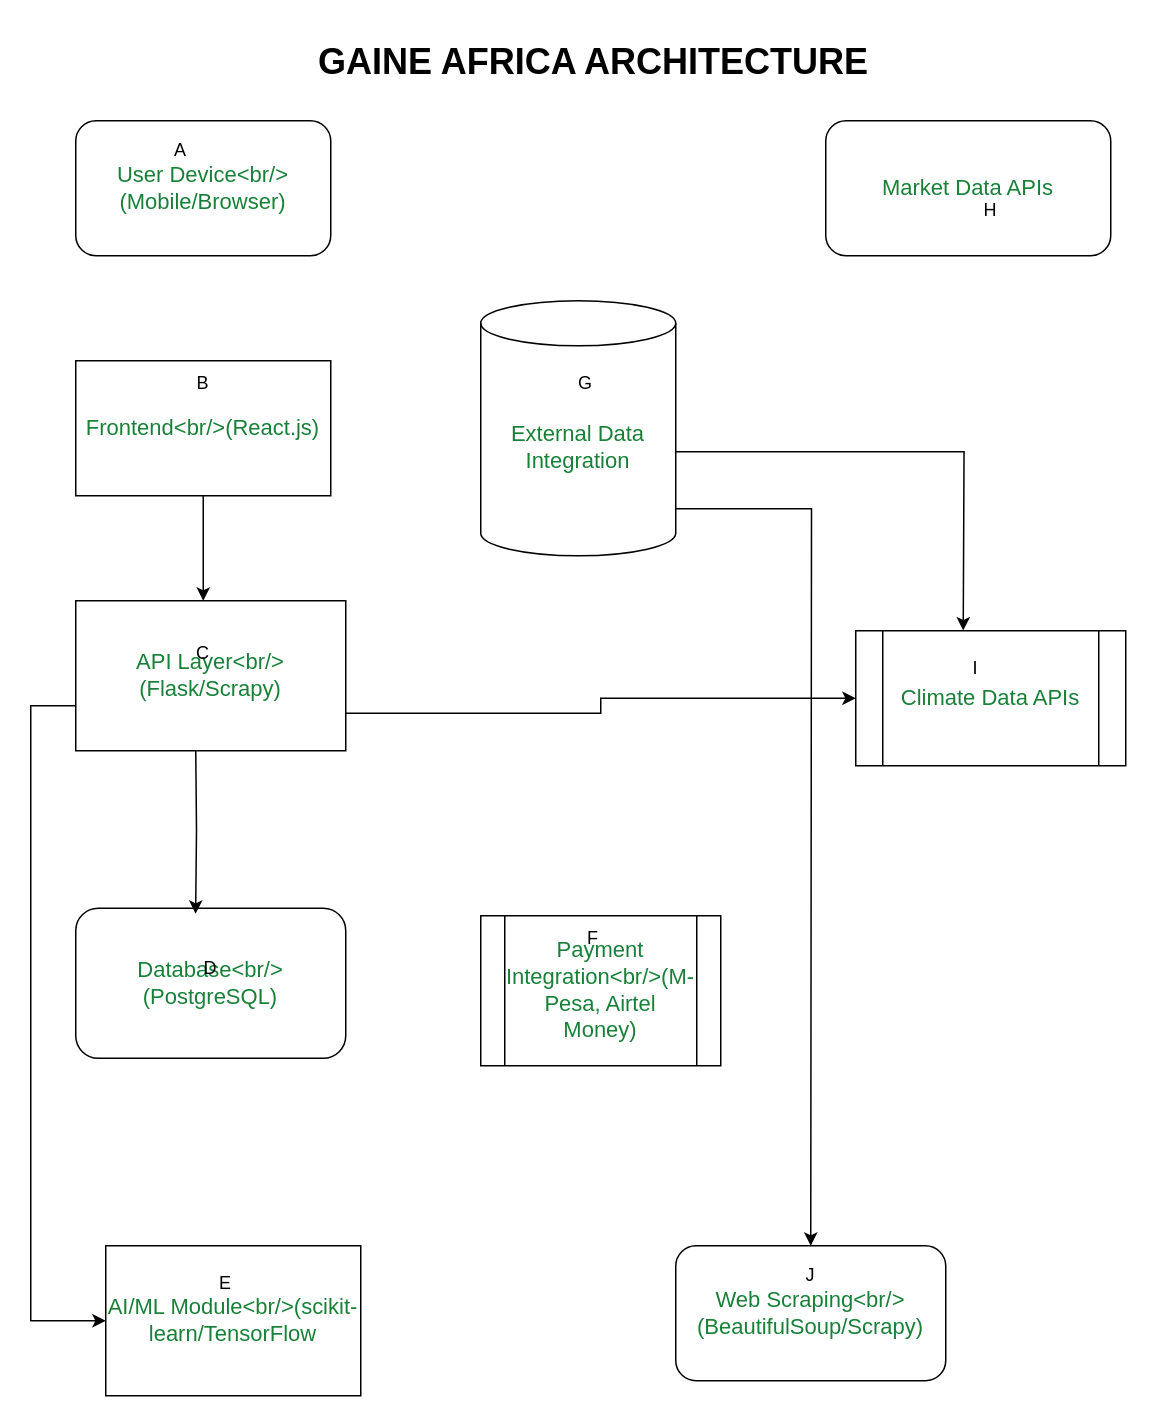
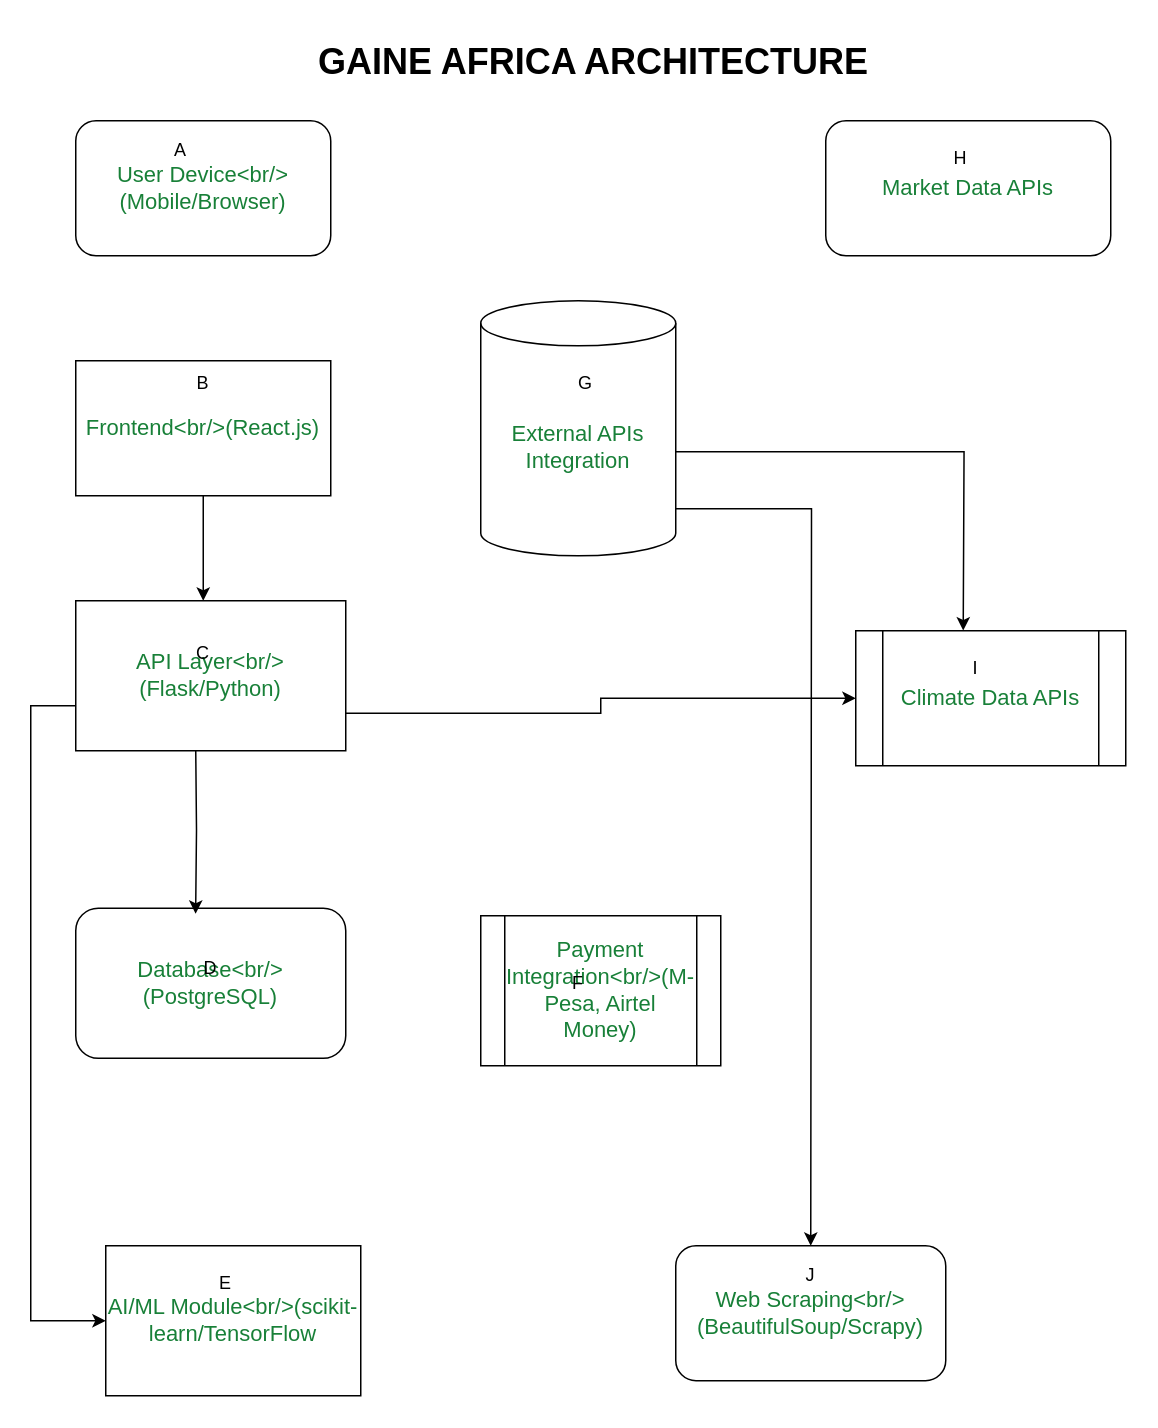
node "H": moved (991, 211) -> (961, 158)
node "External Data Integration": label "External Data Integration" -> "External APIs Integration"
node "API Layer<br/>(Flask/Scrapy)": label "API Layer<br/>(Flask/Scrapy)" -> "API Layer<br/>(Flask/Python)"
node "F": moved (593, 938) -> (578, 983)
